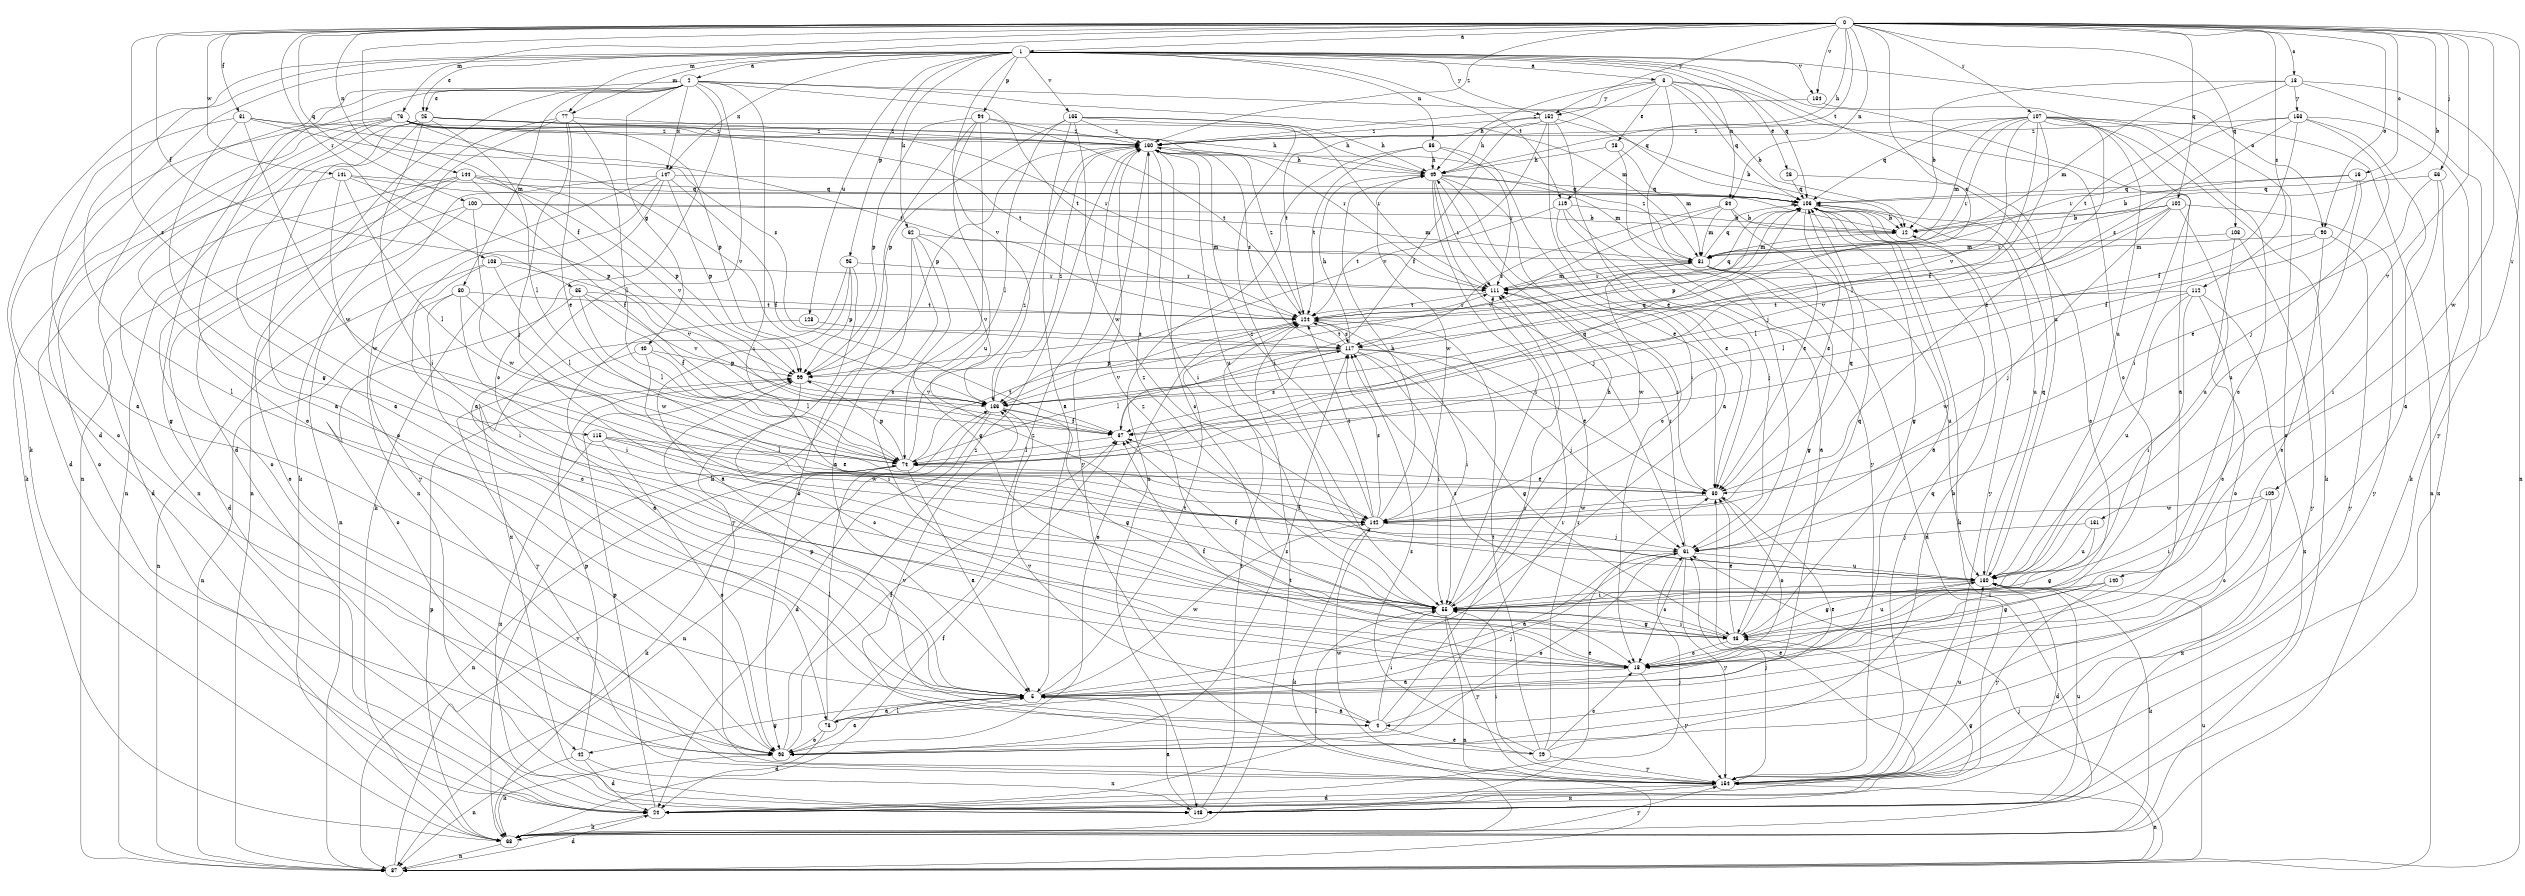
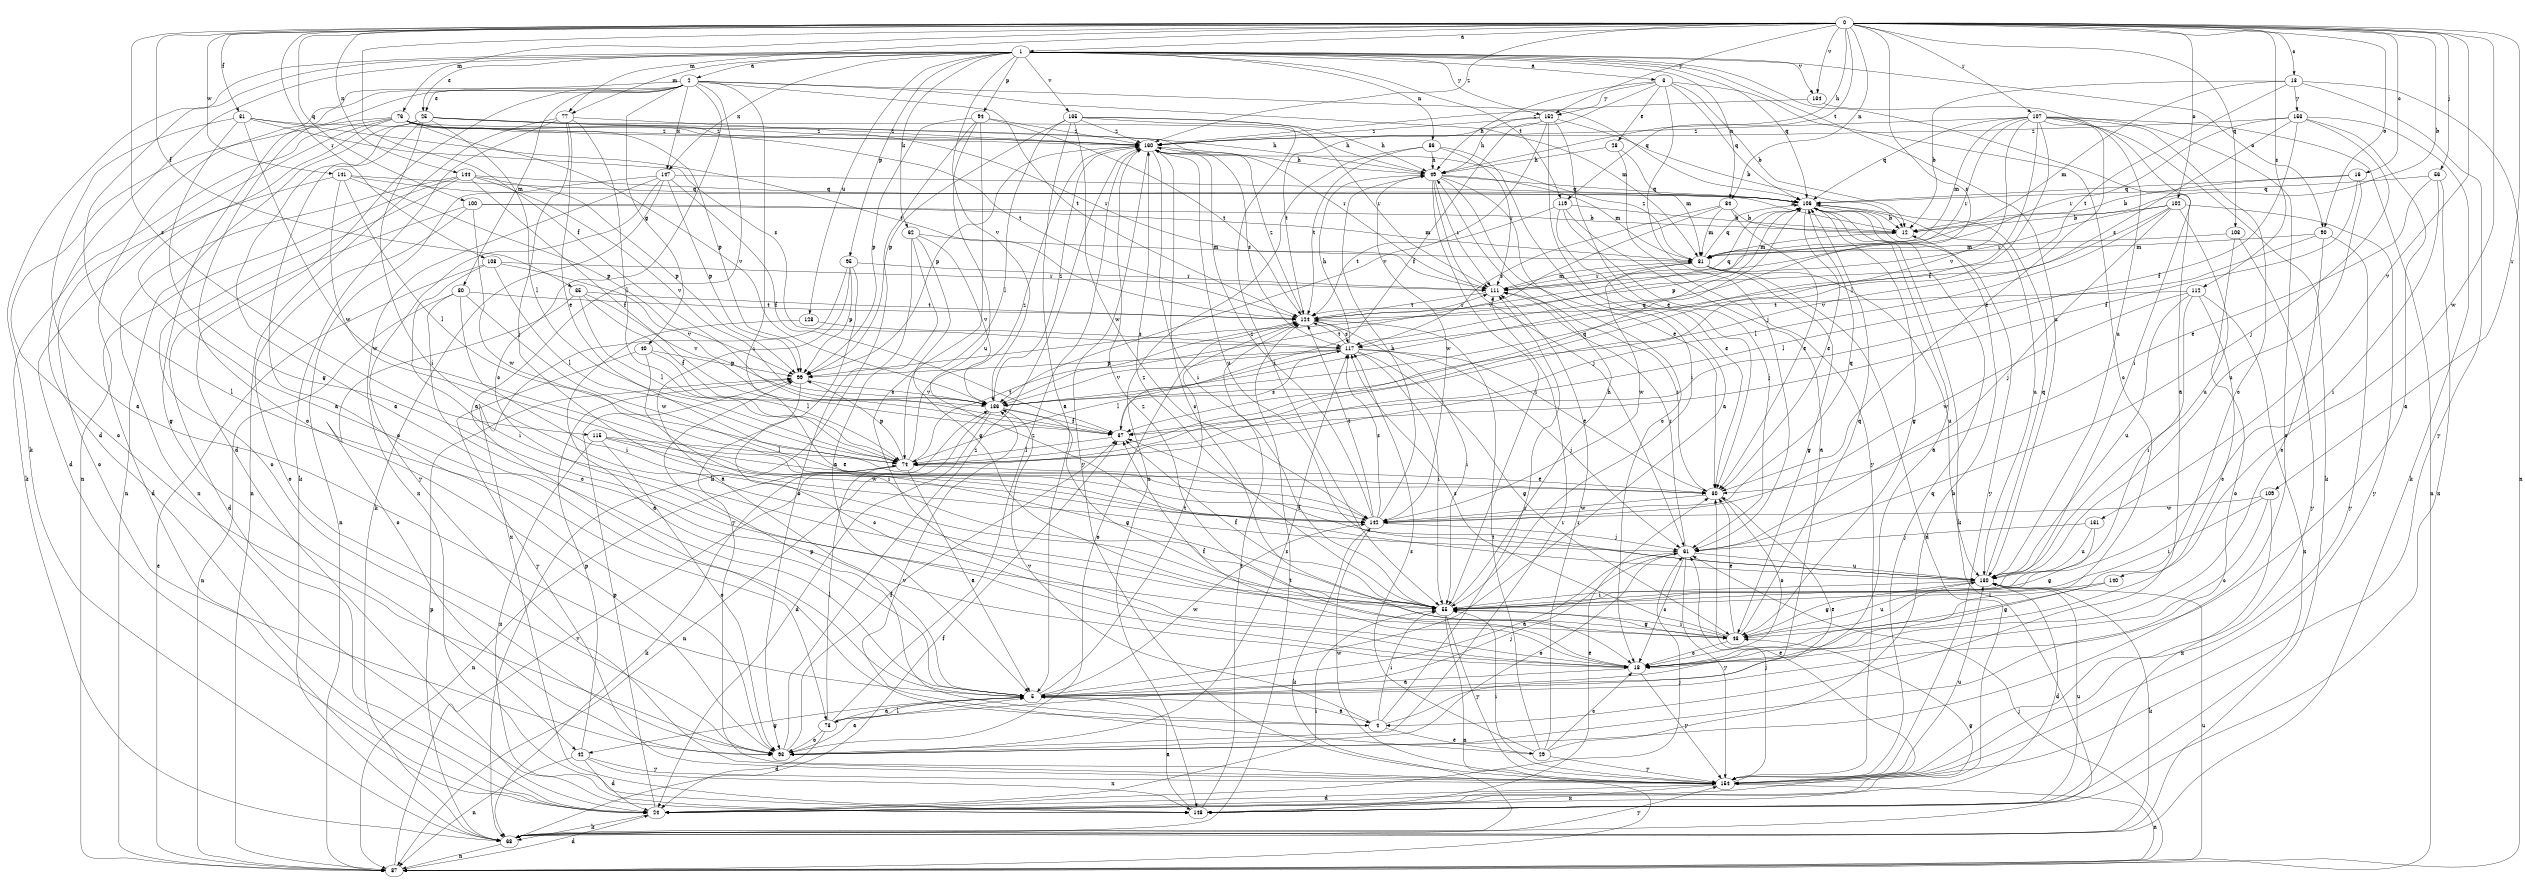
edge "0" -> "102": label "q" -> "o"
node "26": removed
edge "108" -> "87": label "n" -> "e"
edge "140" -> "154": now "42" -> "154"
edge "93" -> "68": removed, label "k"
